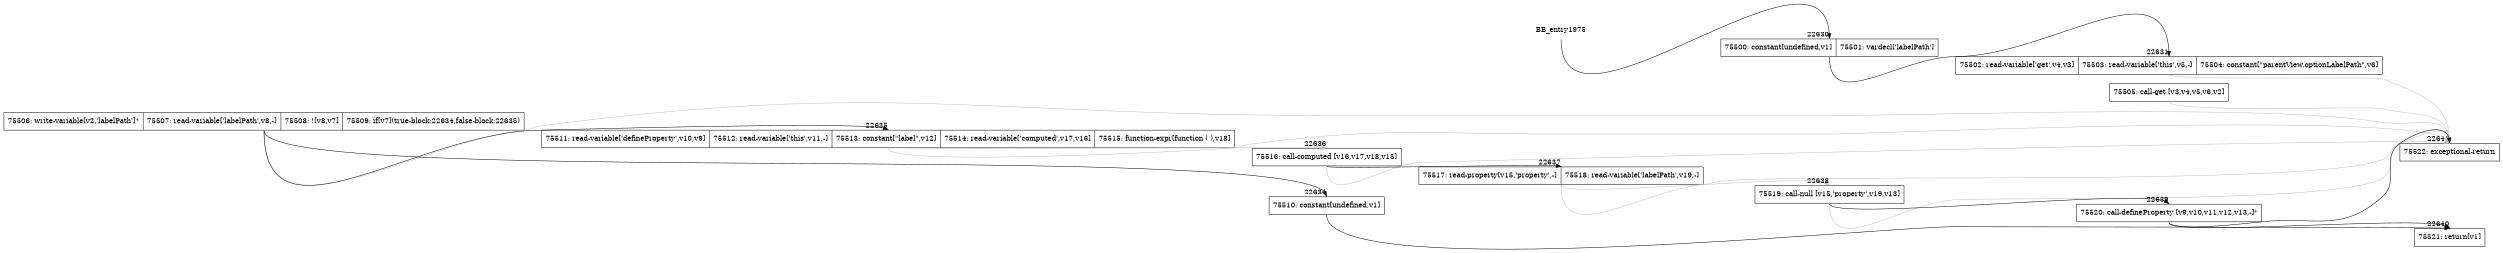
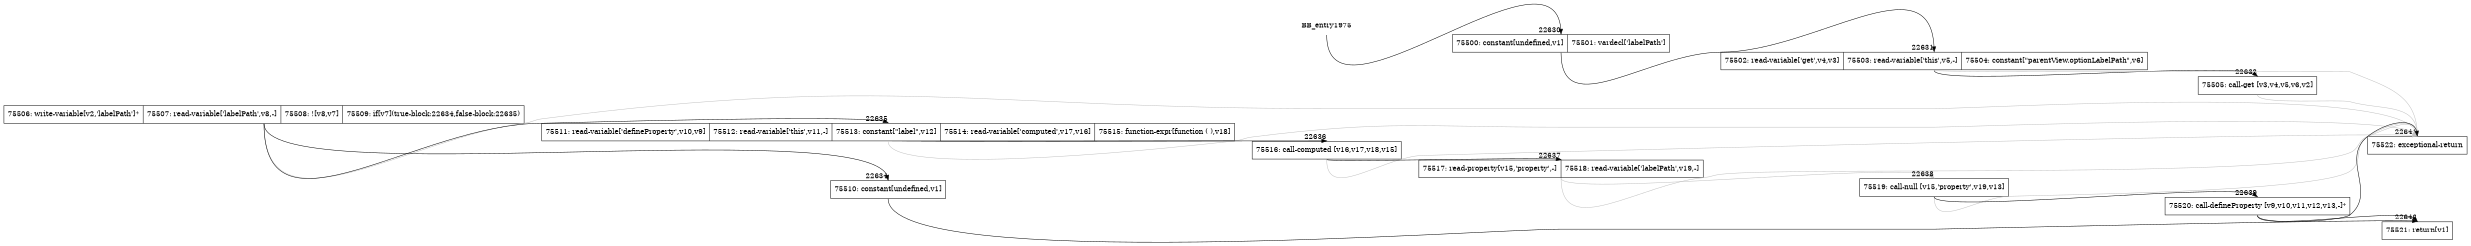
edge "75502: read-variable['get',v4,v3]" -> "75505: call-get [v3,v4,v5,v6,v2]": added
edge "75511: read-variable['defineProperty',v10,v9]" -> "75516: call-computed [v16,v17,v18,v15]": color gray -> black
